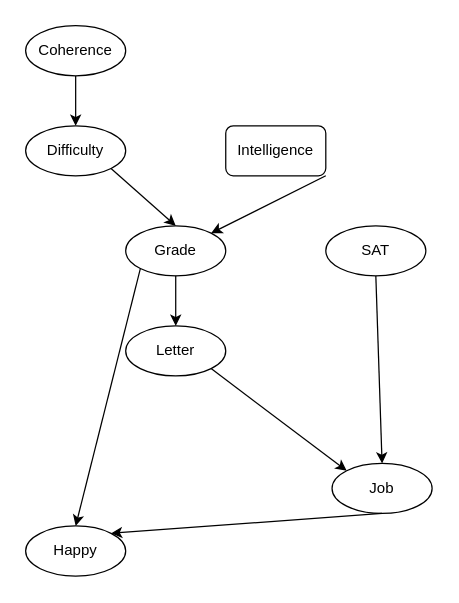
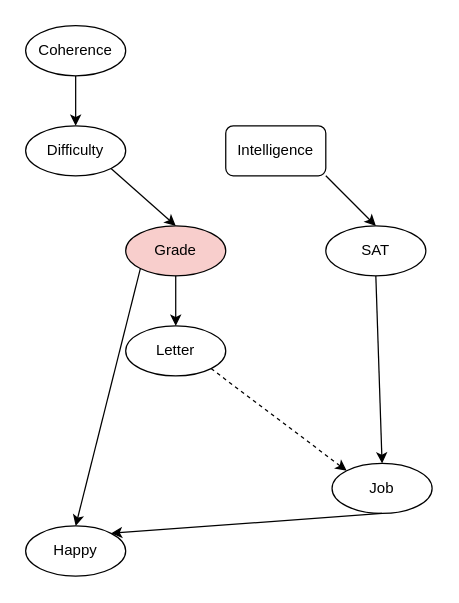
edge "Intelligence" -> "Grade": now "Intelligence" -> "SAT"
node "Grade": fillcolor #ffffff -> #f8cecc
edge "Letter" -> "Job": style solid -> dashed
